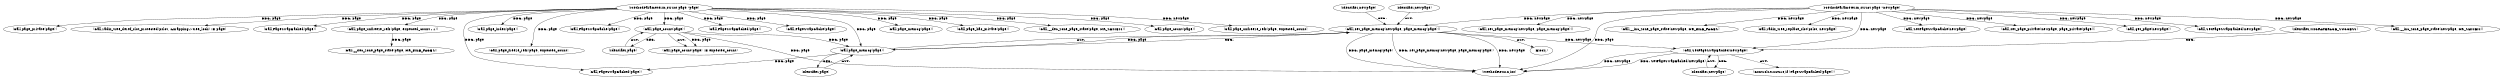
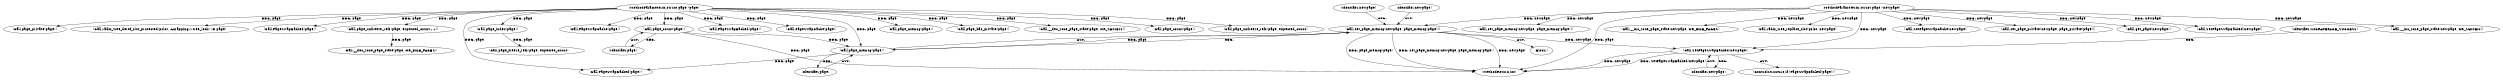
edge "(MethodParameterIn,struct page *page)" -> "(Call,page_freeze_refs(page, expected_count))": now "(Call,page_index(page))" -> "(Call,page_freeze_refs(page, expected_count))"
edge "(MethodParameterIn,struct page *page)" -> "(Call,page_unfreeze_refs(page, expected_count))": label "DDG: newpage" -> "DDG: page"
node "(Call,page_count(page) != expected_count)": removed
